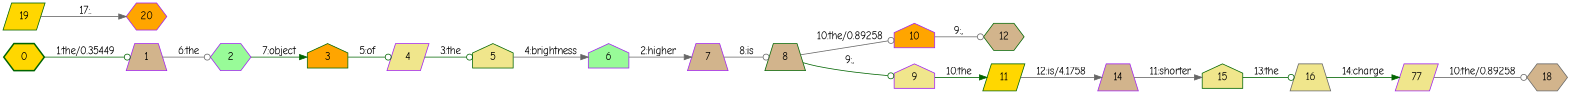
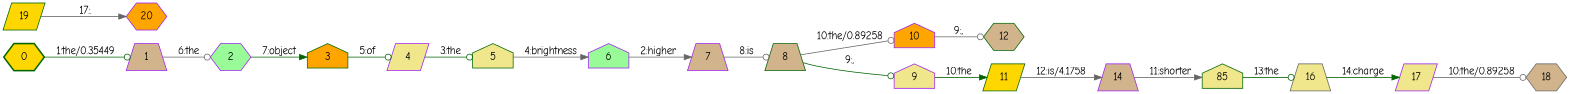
node "15": label "15" -> "85"
node "77": label "77" -> "17"
